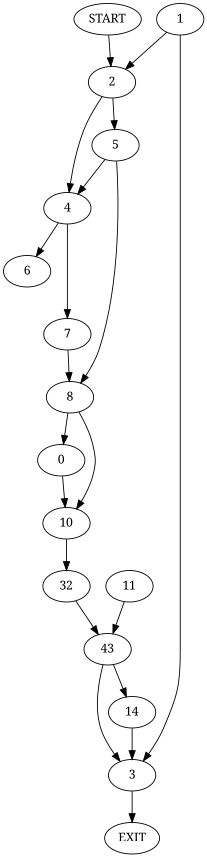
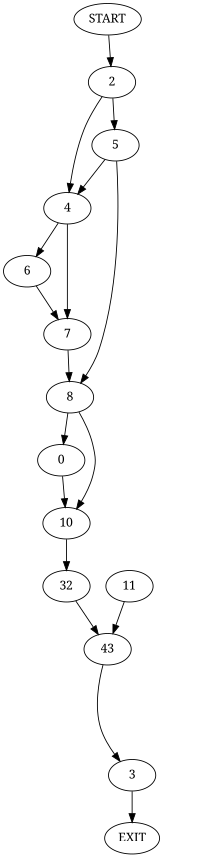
node "1": removed
edge "6" -> "7": added
node "14": removed
